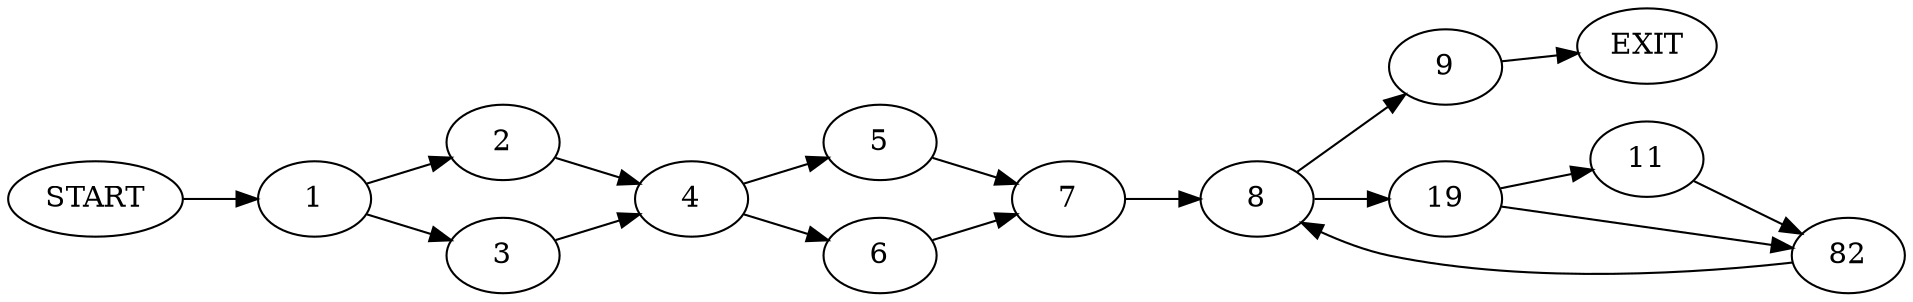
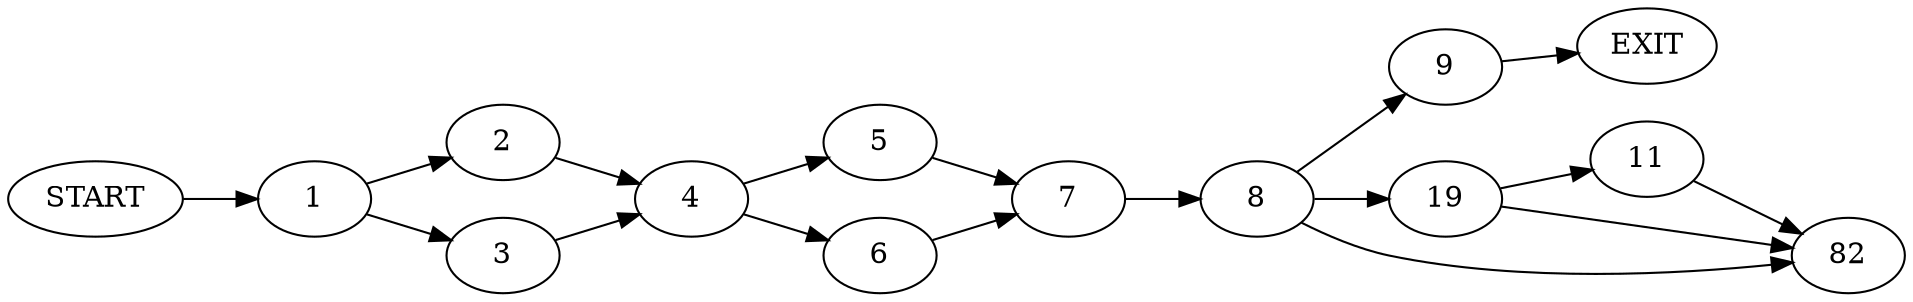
edge "82" -> "8": reversed
